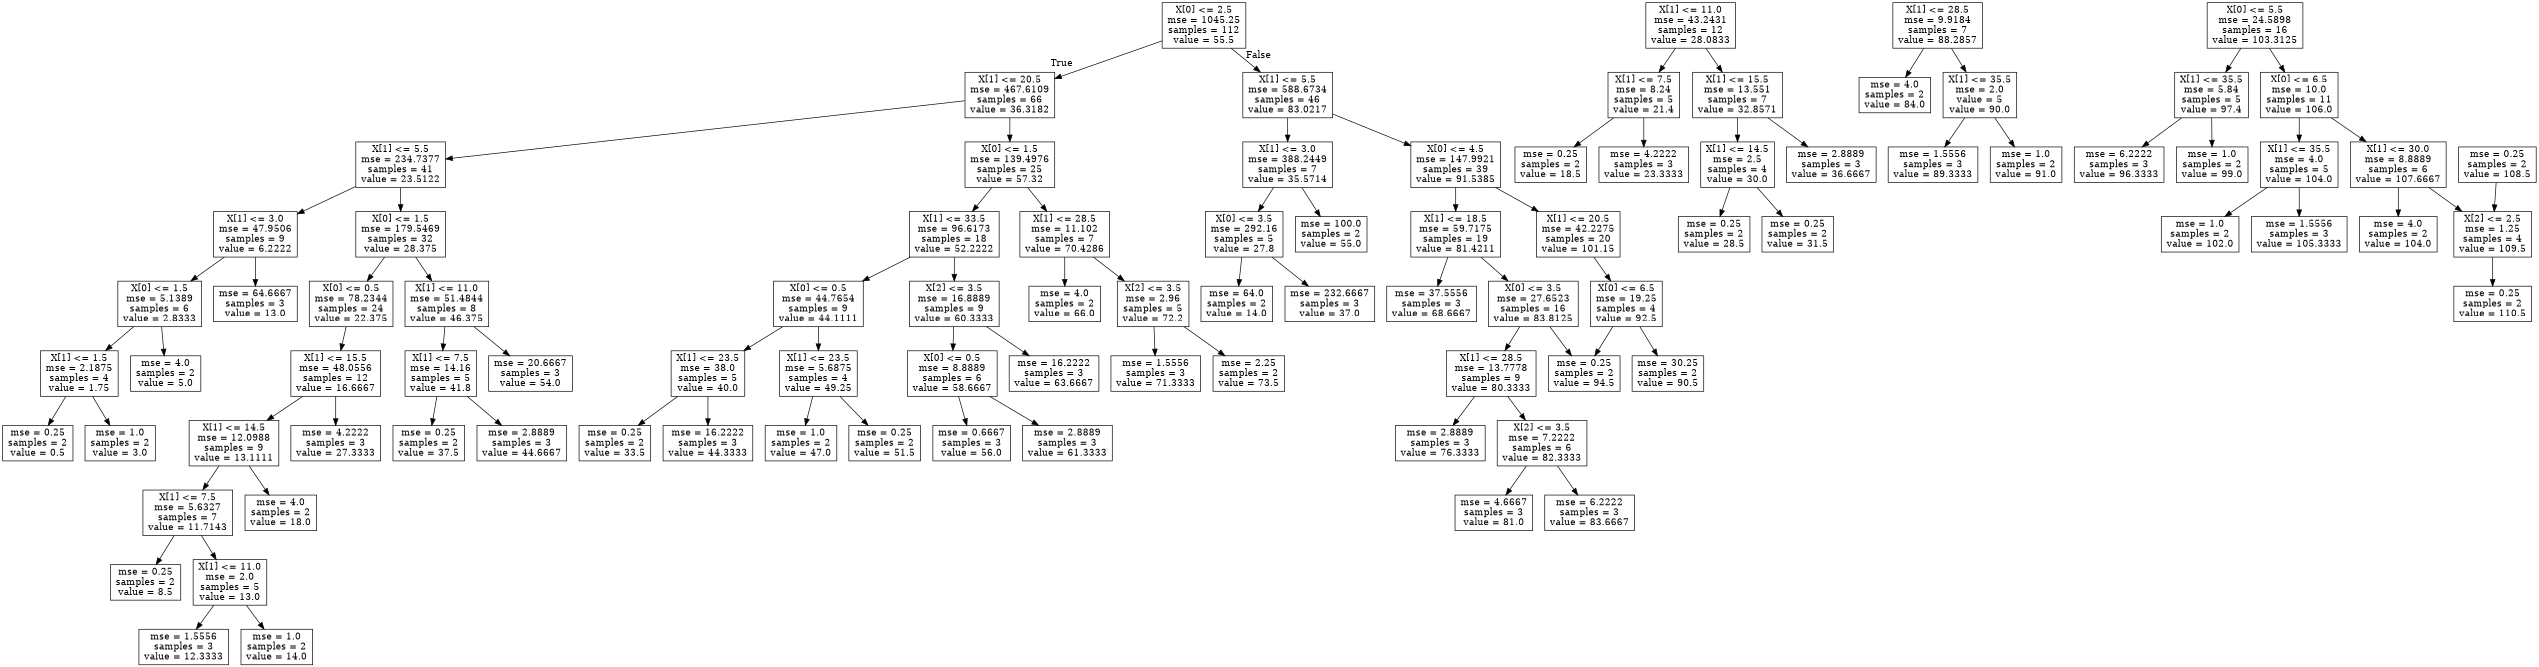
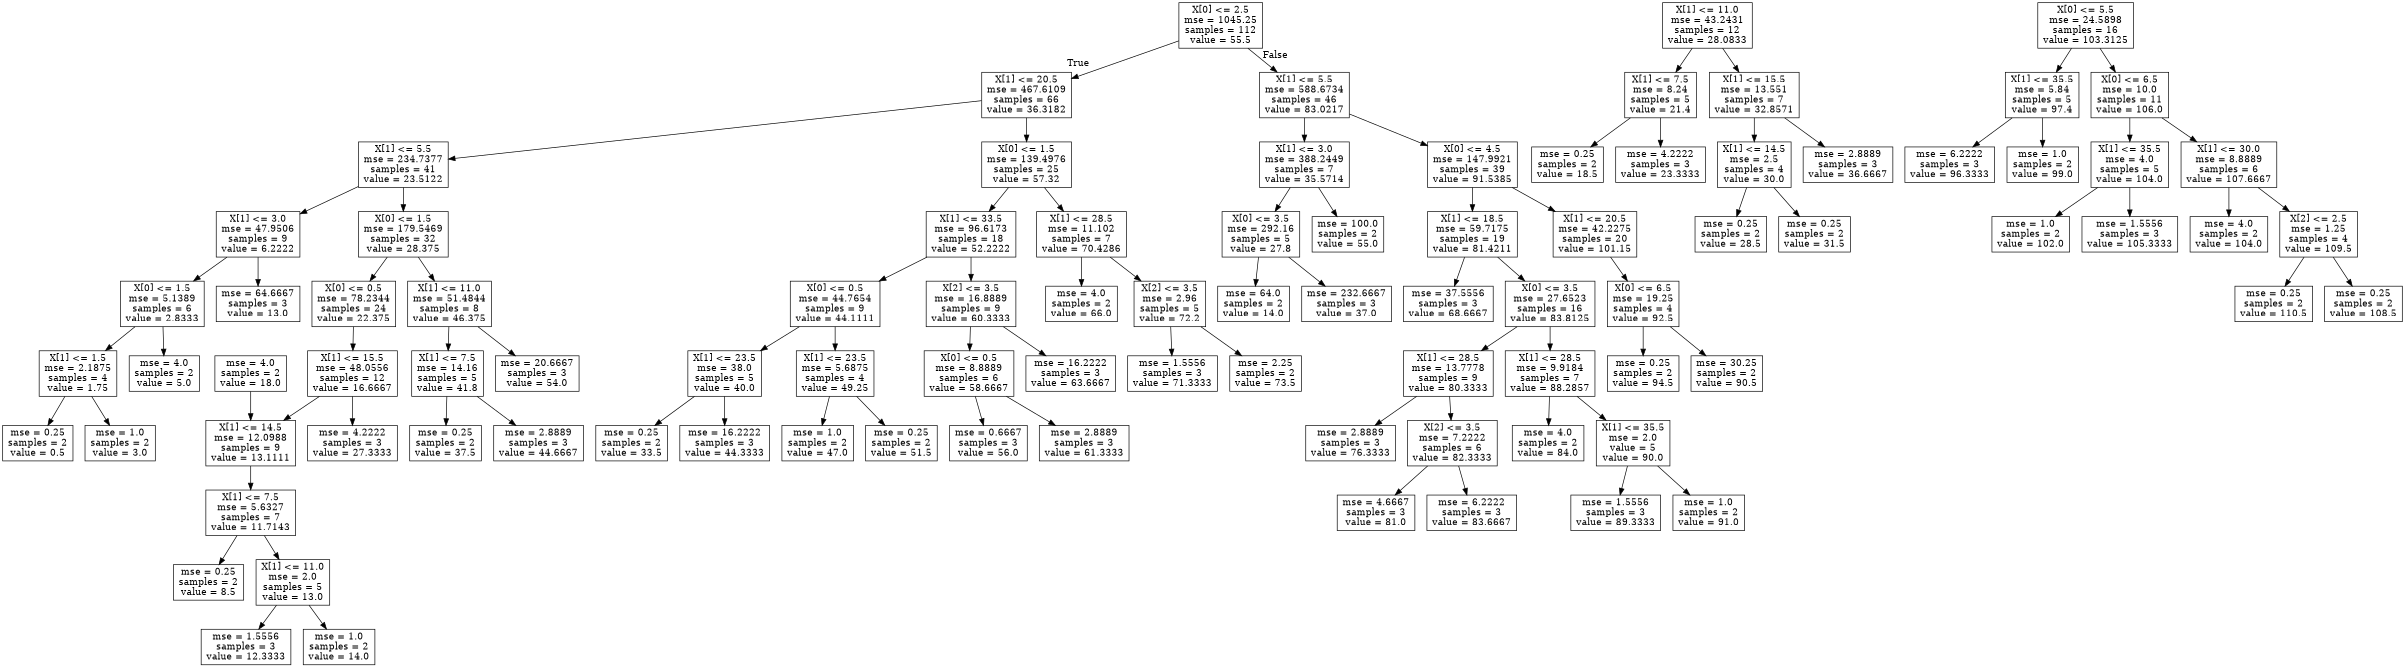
edge "mse = 0.25 samples = 2 value = 108.5" -> "X[2] <= 2.5 mse = 1.25 samples = 4 value = 109.5": reversed
edge "X[0] <= 3.5 mse = 27.6523 samples = 16 value = 83.8125" -> "mse = 0.25 samples = 2 value = 94.5": now "X[0] <= 3.5 mse = 27.6523 samples = 16 value = 83.8125" -> "X[1] <= 28.5 mse = 9.9184 samples = 7 value = 88.2857"
edge "X[1] <= 14.5 mse = 12.0988 samples = 9 value = 13.1111" -> "mse = 4.0 samples = 2 value = 18.0": reversed
